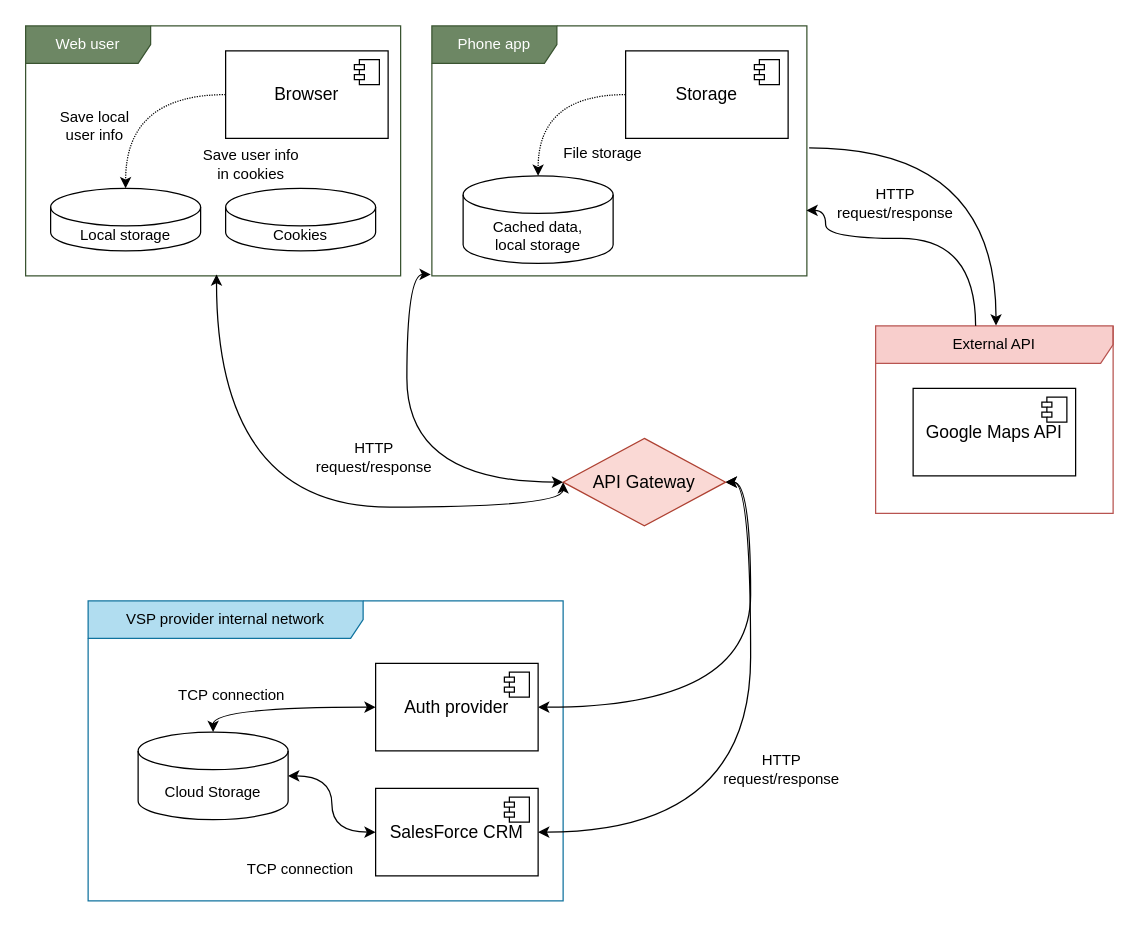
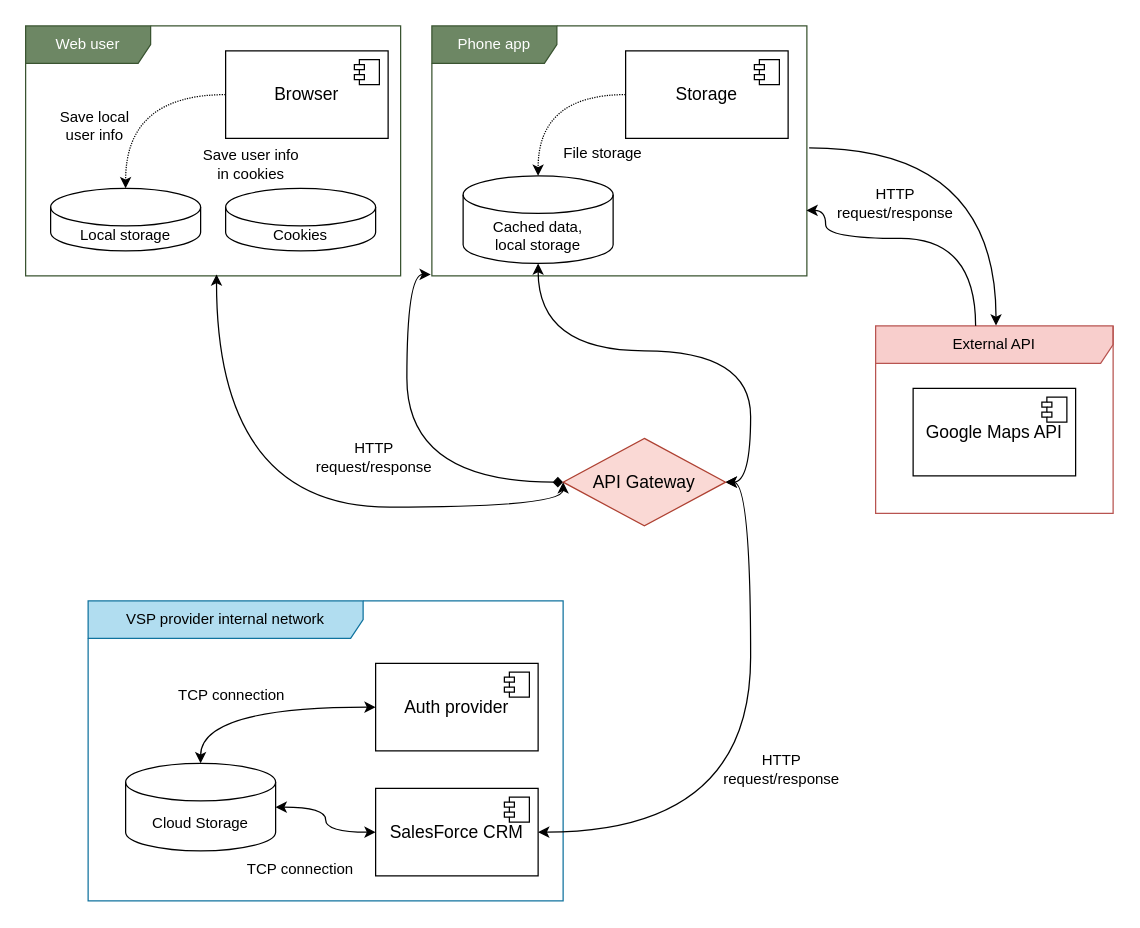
edge "Phone app" -- "API Gateway": arrowhead classic -> diamond
edge "API Gateway" -- "Auth provider": now "API Gateway" -- "Cached data, local storage"
node "Cloud Storage": moved (213, 776) -> (201, 807)
